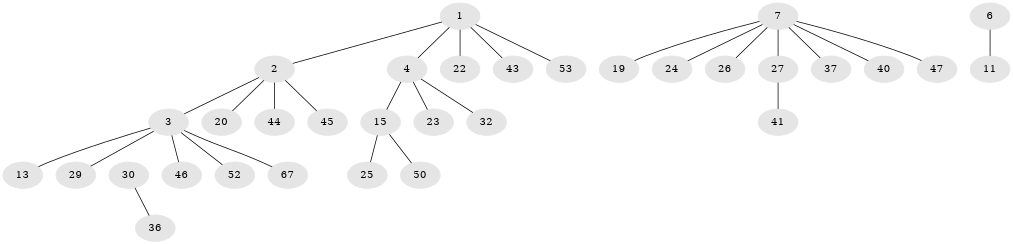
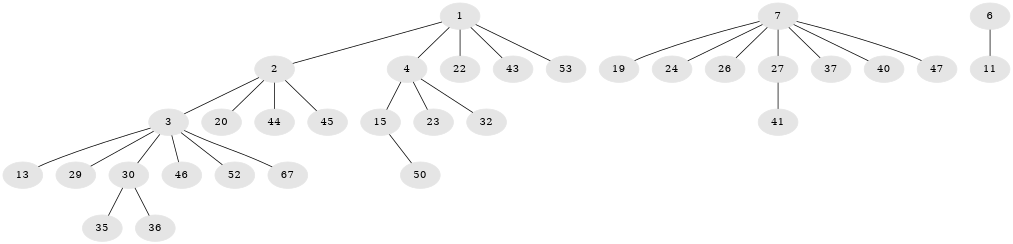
edge "3" -- "30": added
node "25": removed
node "35": added
